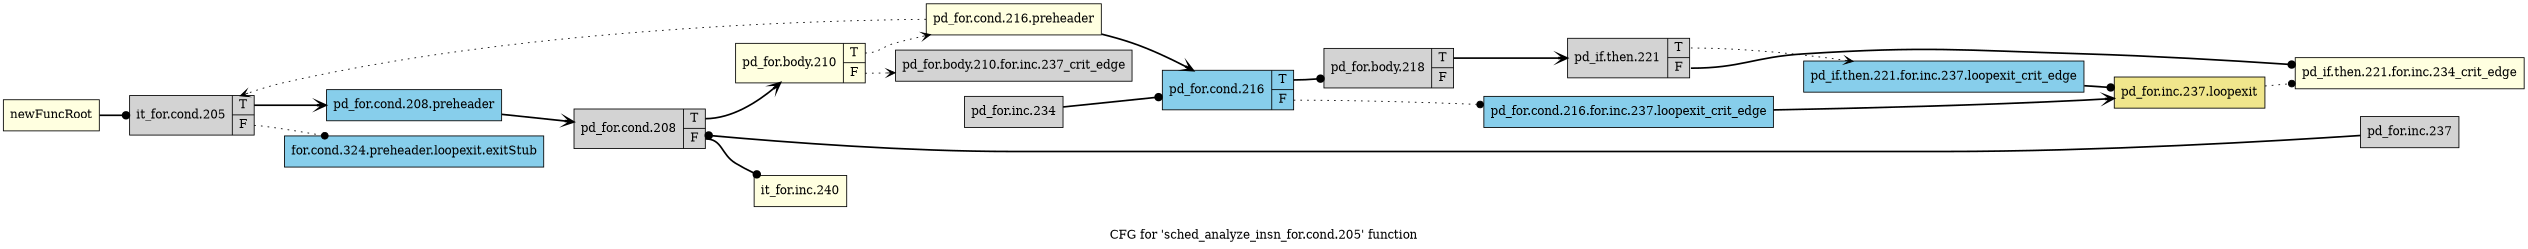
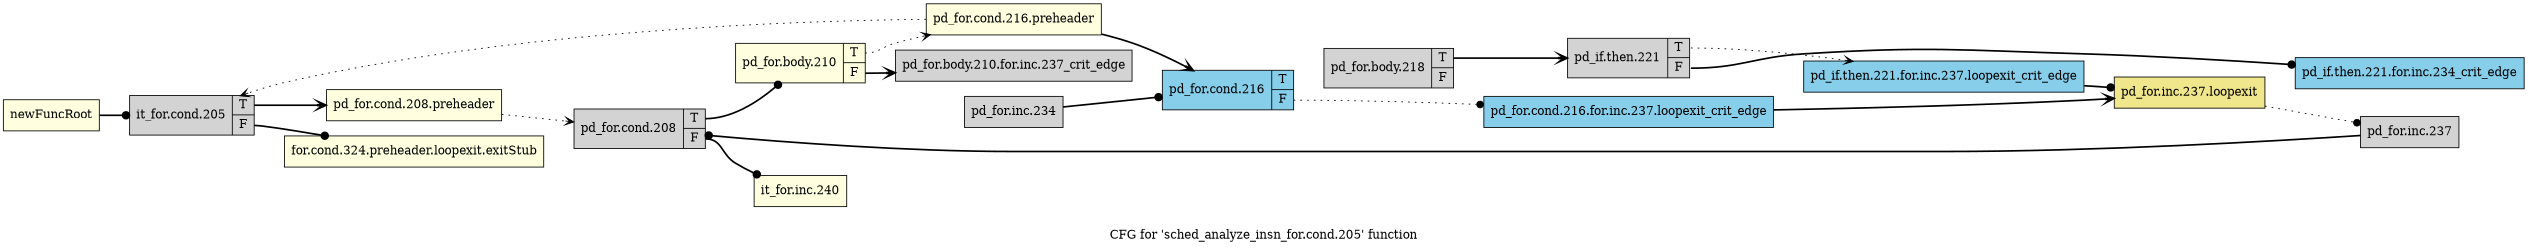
edge "pd_for.body.210" -> "pd_for.body.210.for.inc.237_crit_edge": style dotted -> bold
node "pd_if.then.221.for.inc.234_crit_edge": fillcolor lightyellow -> skyblue
edge "pd_for.cond.216" -> "pd_for.body.218": removed
edge "pd_for.inc.237.loopexit" -> "pd_if.then.221.for.inc.234_crit_edge": now "pd_for.inc.237.loopexit" -> "pd_for.inc.237"
node "pd_for.cond.208.preheader": fillcolor skyblue -> lightyellow
edge "pd_for.cond.208" -> "pd_for.body.210": arrowhead vee -> dot
edge "pd_for.cond.208.preheader" -> "pd_for.cond.208": style bold -> dotted
edge "it_for.cond.205" -> "for.cond.324.preheader.loopexit.exitStub": style dotted -> bold
node "for.cond.324.preheader.loopexit.exitStub": fillcolor skyblue -> lightyellow
